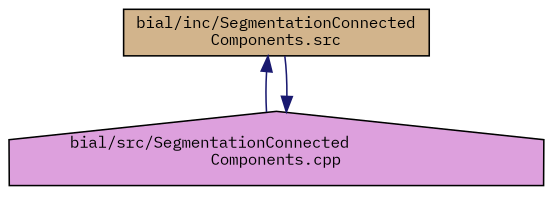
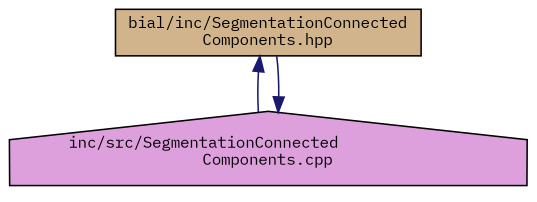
node "bial/inc/SegmentationConnected Components.src": label "bial/inc/SegmentationConnected Components.src" -> "bial/inc/SegmentationConnected Components.hpp"
node "bial/src/SegmentationConnected Components.cpp": label "bial/src/SegmentationConnected Components.cpp" -> "inc/src/SegmentationConnected Components.cpp"
